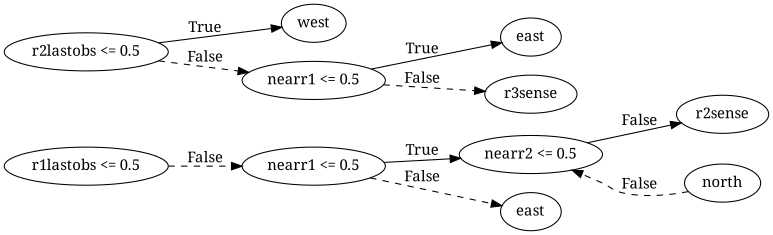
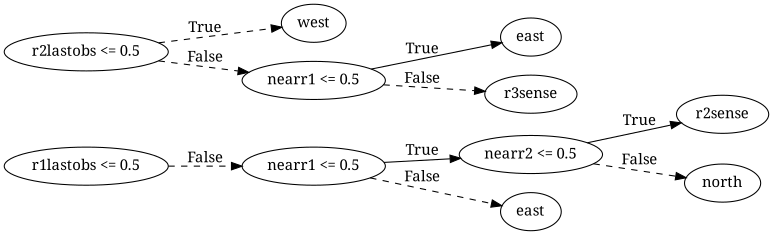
edge "r2lastobs <= 0.5" -> "west": style solid -> dashed
edge "nearr2 <= 0.5" -> "r2sense": label "False" -> "True"
edge "north" -> "nearr2 <= 0.5": reversed
